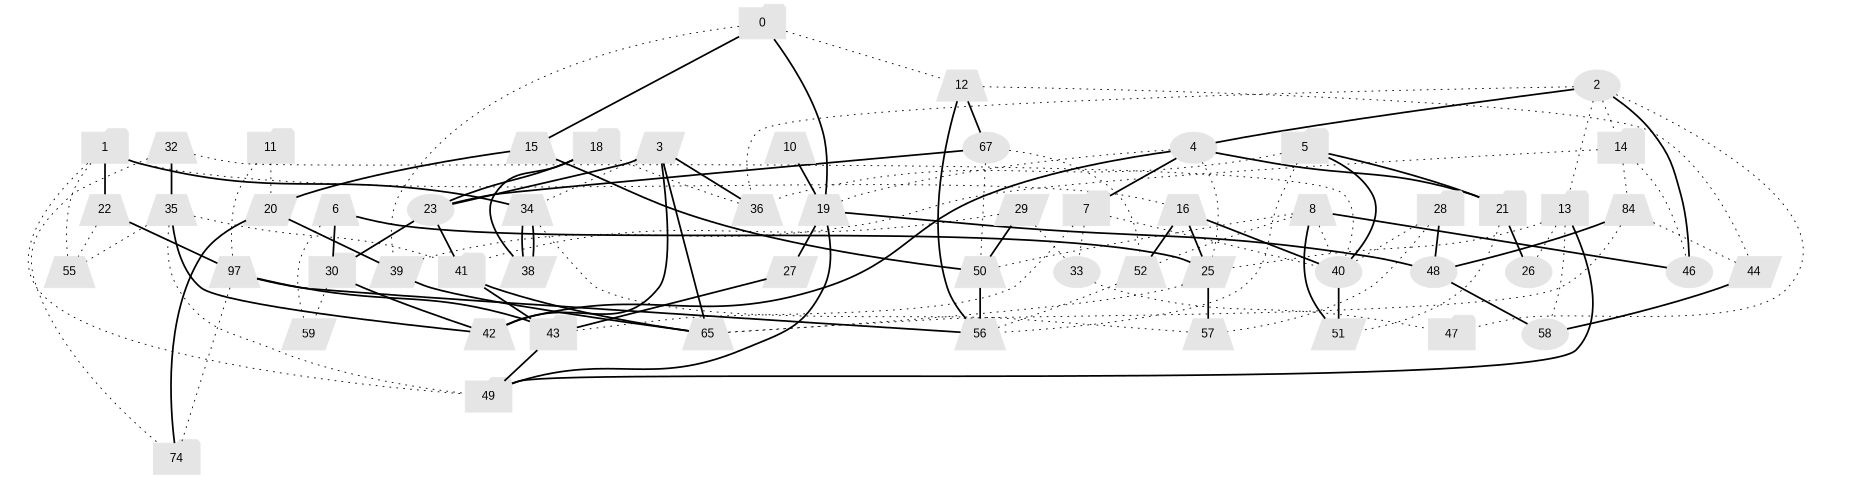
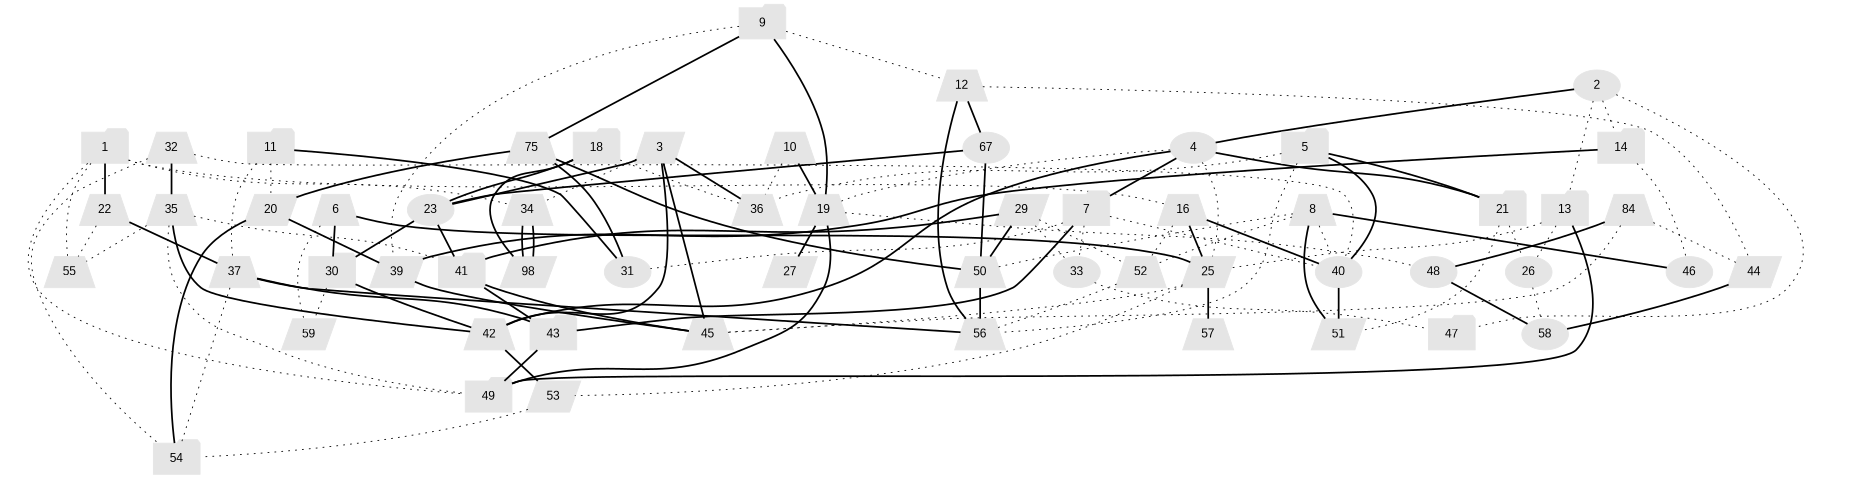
node "0": label "0" -> "9"
edge "2" -- "36": now "10" -- "36"
node "15": label "15" -> "75"
edge "2" -- "46": removed
edge "14" -- "84": removed
edge "1" -- "34": style bold -> dotted
edge "14" -- "39": style dotted -> bold
edge "67" -- "52": now "29" -- "52"
edge "67" -- "50": style dotted -> bold
node "28": removed
edge "29" -- "41": style dotted -> bold
edge "19" -- "48": style bold -> dotted
edge "21" -- "26": style bold -> dotted
edge "16" -- "52": style bold -> dotted
node "97": label "97" -> "37"
node "38": label "38" -> "98"
node "31": added
edge "13" -- "58": now "26" -- "58"
edge "27" -- "43": removed
edge "7" -- "43": style dotted -> bold
edge "34" -- "57": removed
node "65": label "65" -> "45"
node "53": added
node "74": label "74" -> "54"
